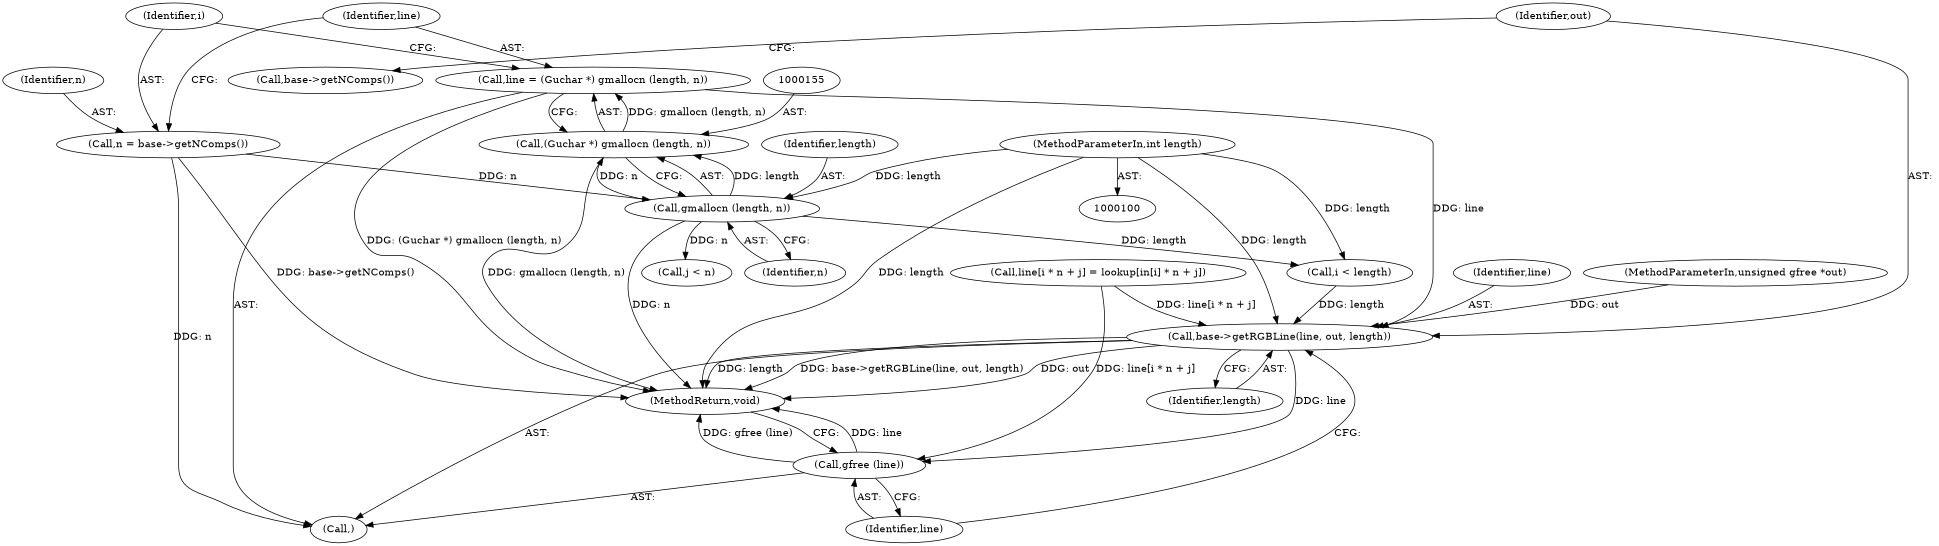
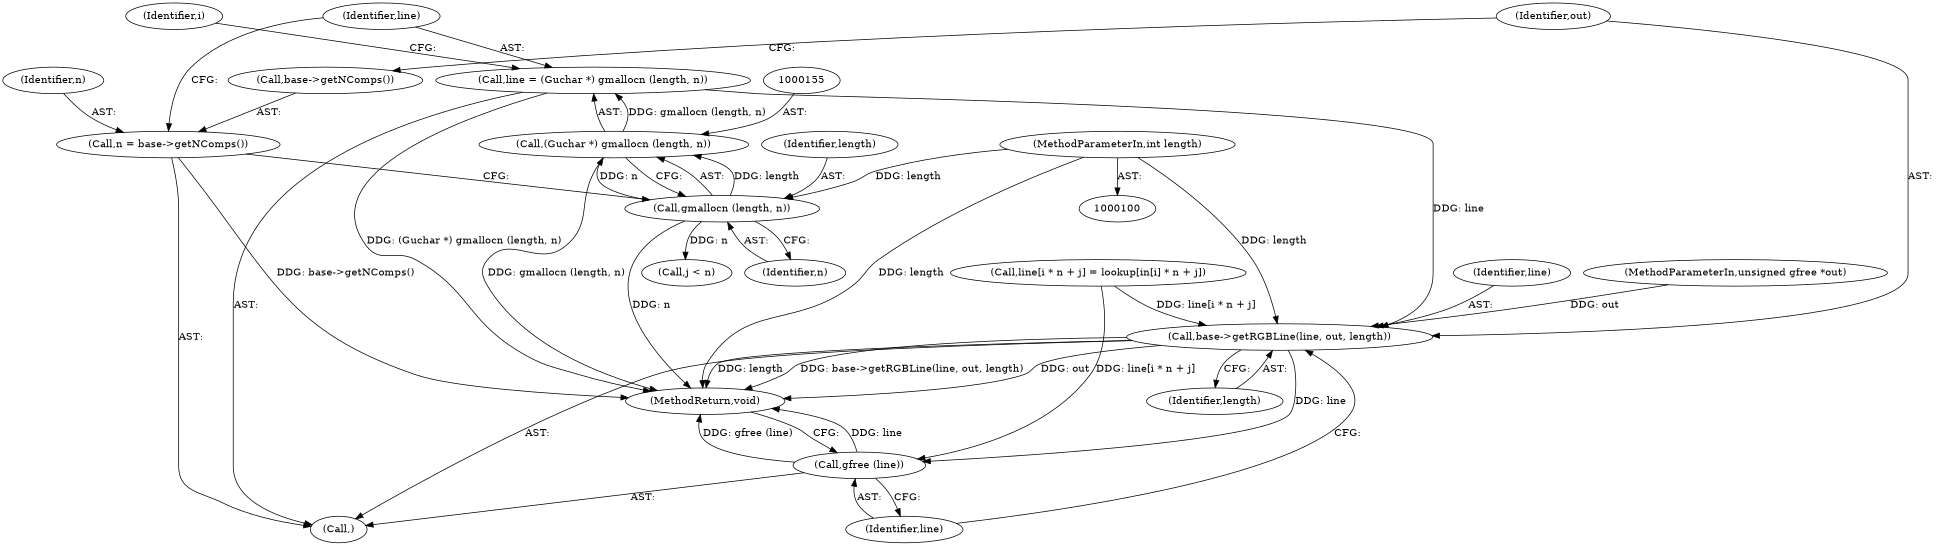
edge "(Identifier,i)" -> "(Call,n = base->getNComps())": now "(Call,base->getNComps())" -> "(Call,n = base->getNComps())"
edge "(Call,line = (Guchar *) gmallocn (length, n))" -> "(Call,(Guchar *) gmallocn (length, n))": removed, label "CFG:"
edge "(Call,n = base->getNComps())" -> "(Call,gmallocn (length, n))": label "DDG: n" -> "CFG: "
node "(Call,i < length)": removed
edge "(Call,n = base->getNComps())" -> "(Call,)": label "DDG: n" -> "AST: "
